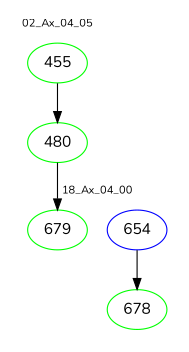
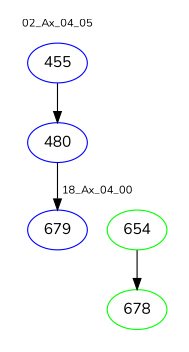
node "455": color green -> blue
node "480": color green -> blue
node "679": color green -> blue
node "654": color blue -> green
